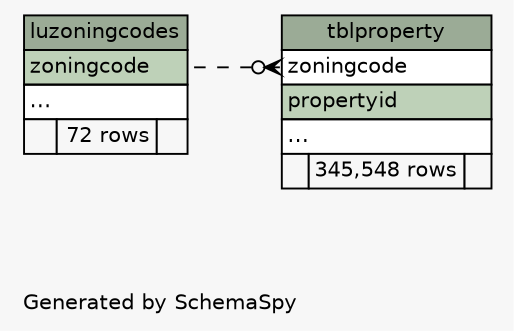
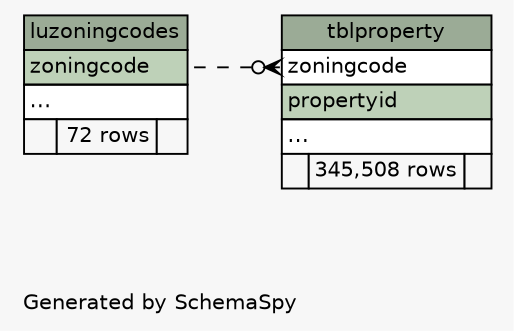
node "tblproperty": text "345,548 rows" -> "345,508 rows"
